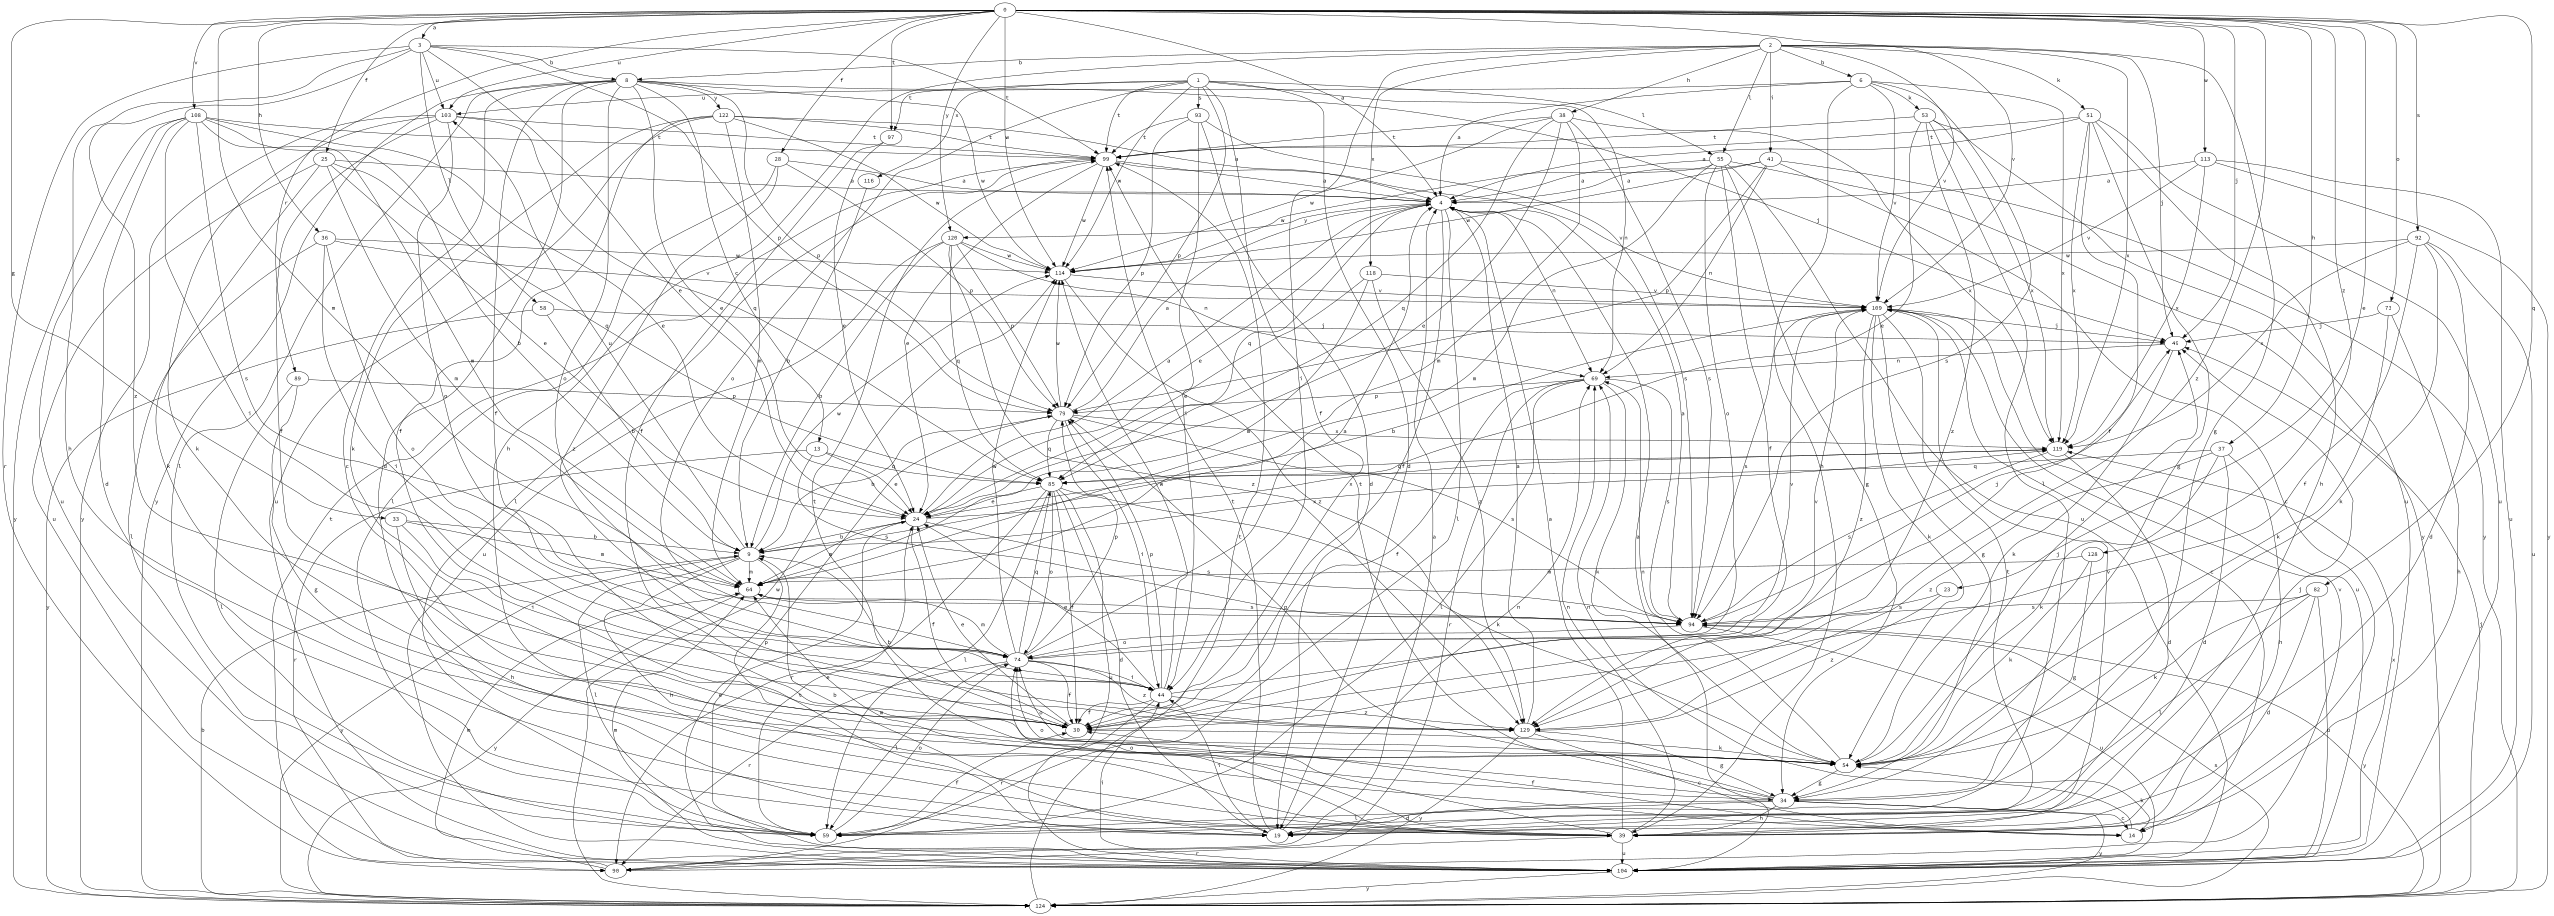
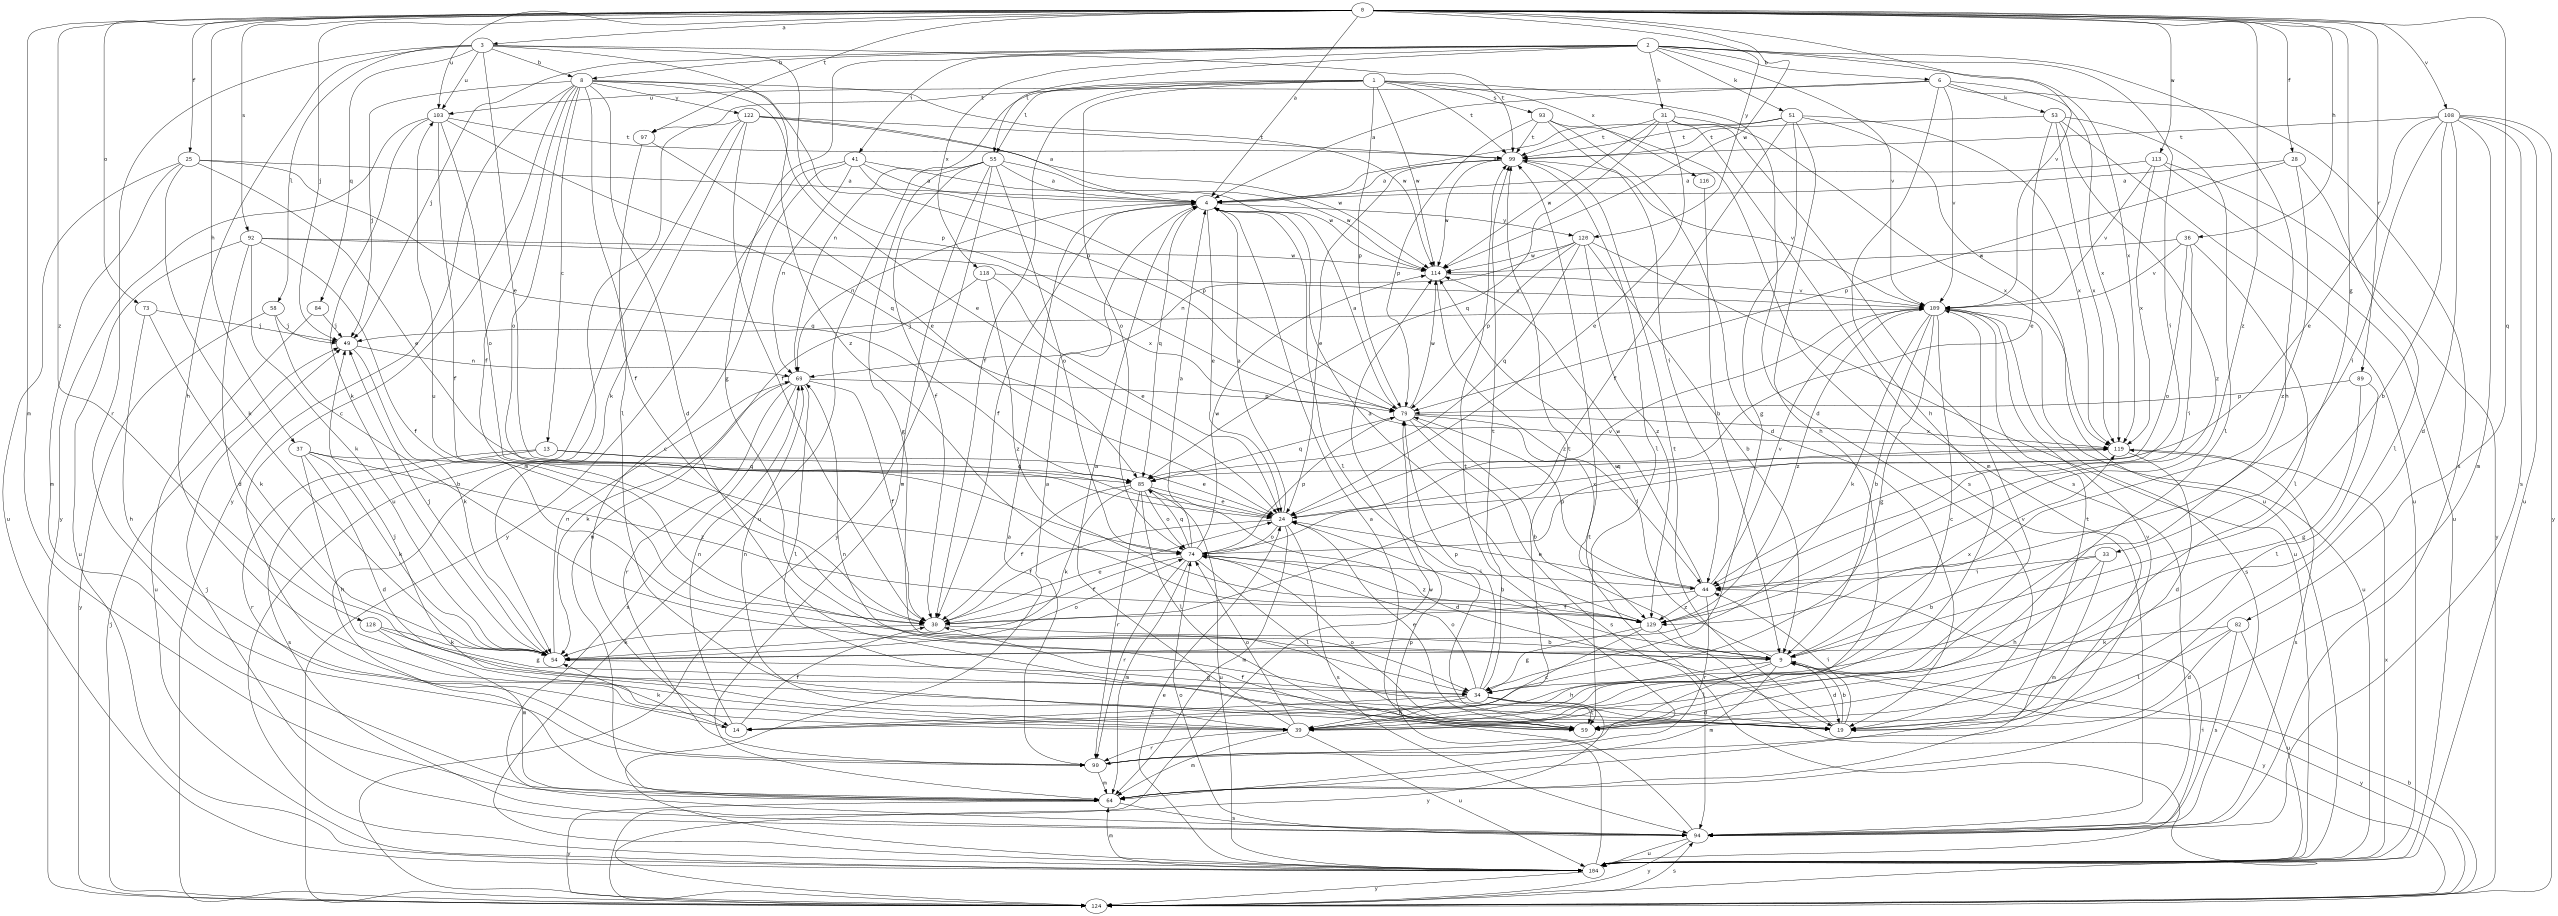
node "38": label "38" -> "31"
node "84": added
edge "24" -> "74": added, label "o"
node "23": removed
edge "9" -> "19": label "t" -> "d"
